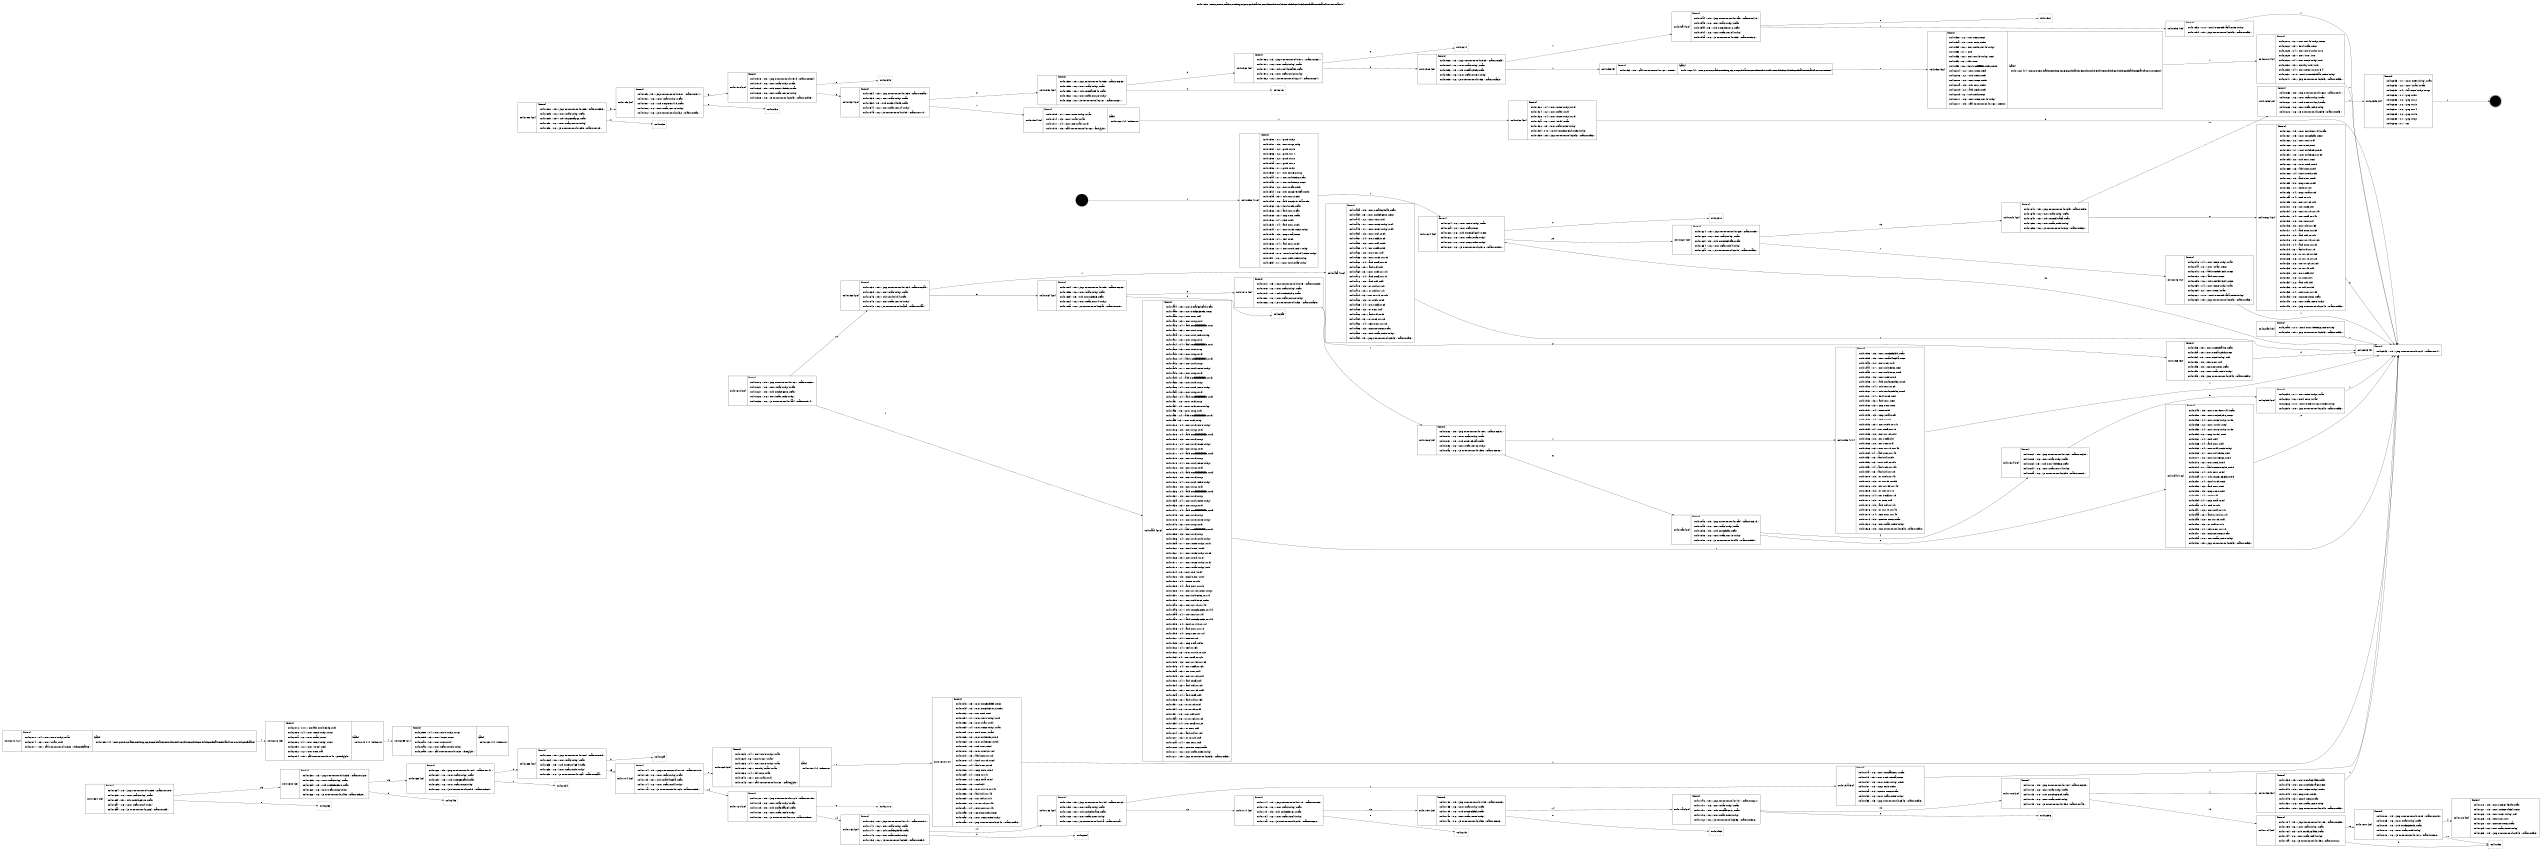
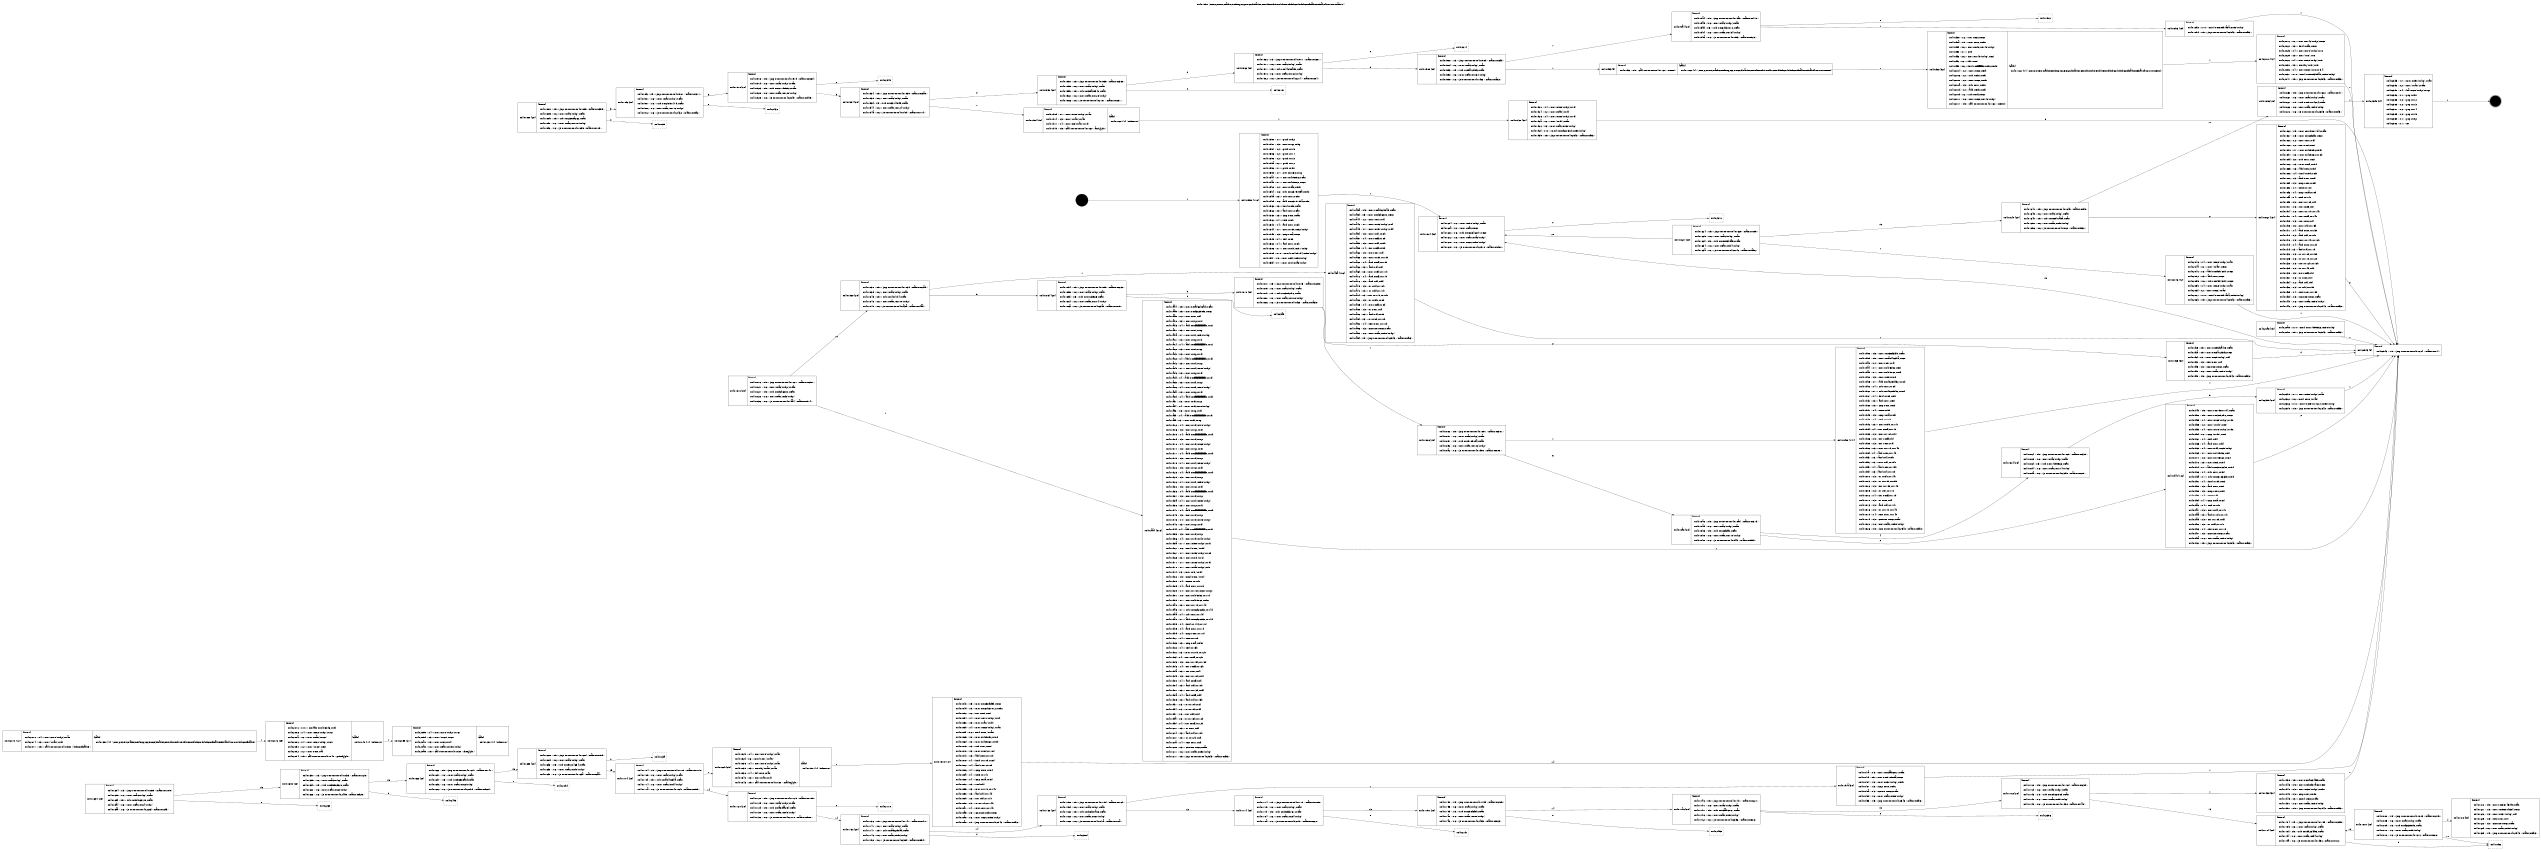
edge "0x401604 [32]" -> "0x401624 [28]": reversed
edge "0x401e48 [107]" -> "0x402543 [5]": label " 1" -> " 14"
edge "0x4016cc [28]" -> "0x4016e8 [28]": label " 0" -> " 15"
edge "0x4017e4 [28]" -> "0x401800 [28]": reversed
